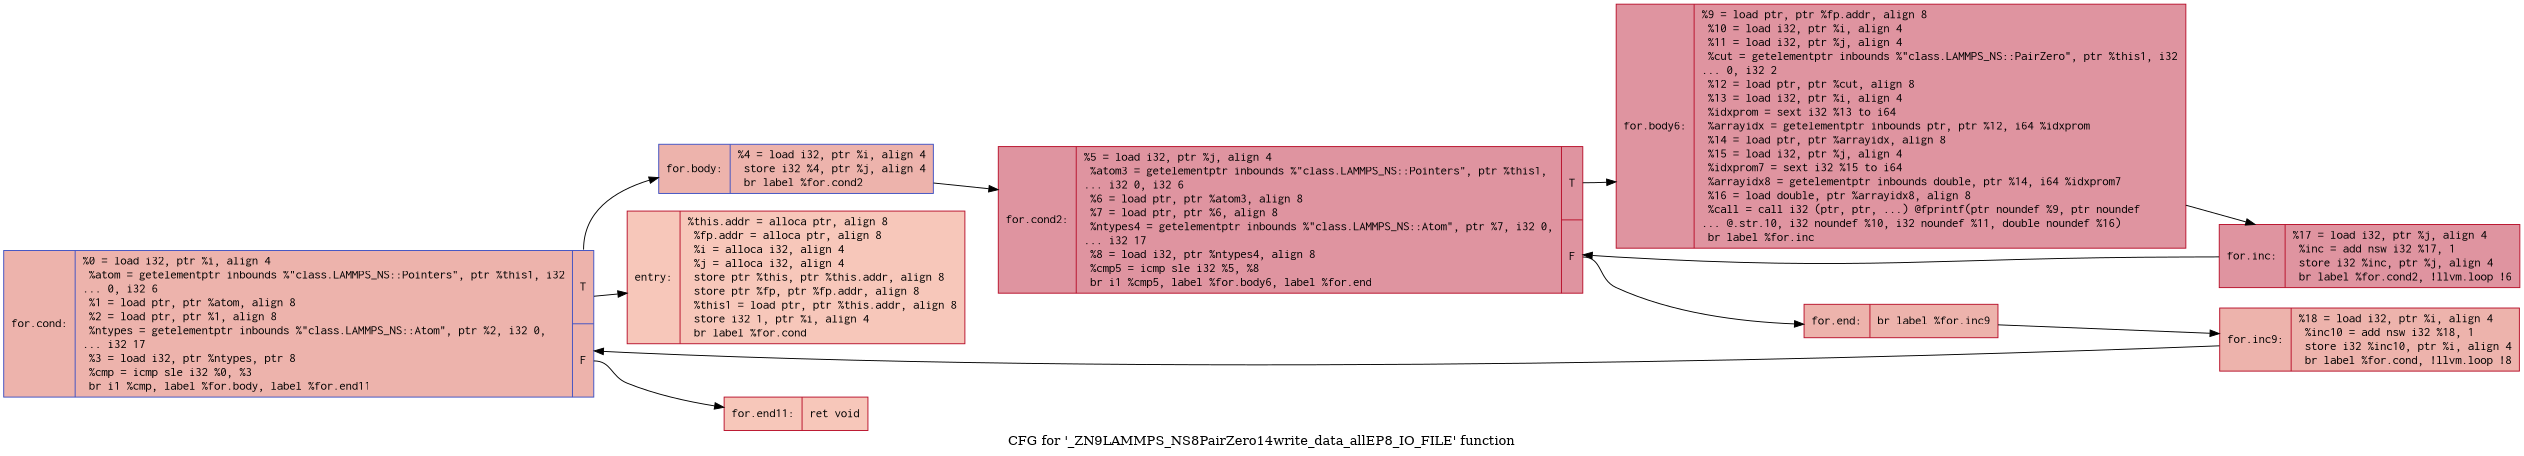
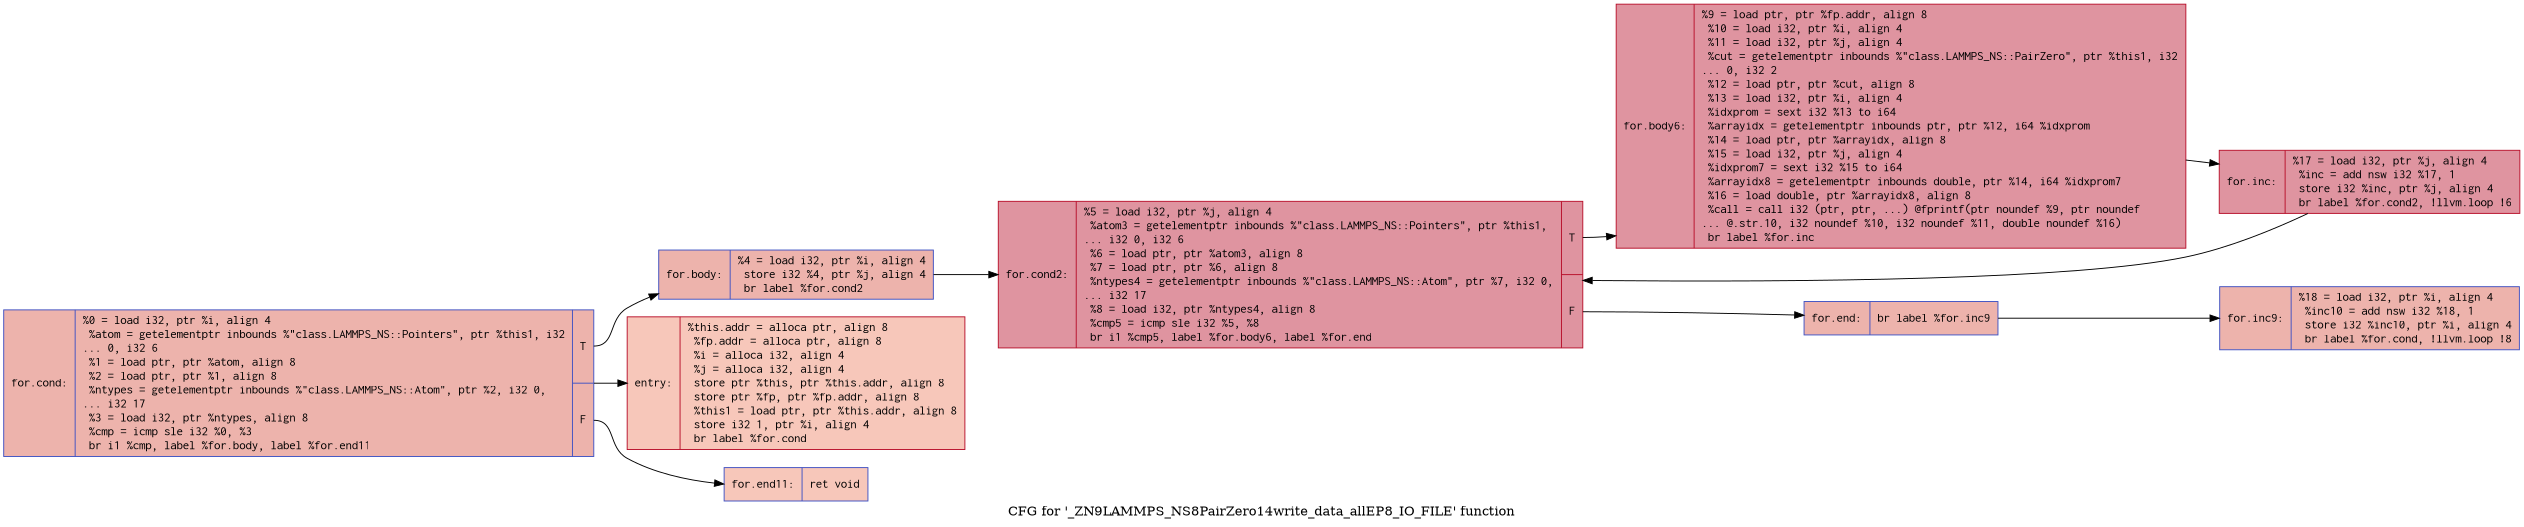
node "for.end:": color #b70d28ff -> #3d50c3ff
node "for.inc9:": color #b70d28ff -> #3d50c3ff
node "for.cond:": text "%3 = load i32, ptr %ntypes, ptr 8" -> "%3 = load i32, ptr %ntypes, align 8"
edge "for.inc9:" -> "for.cond:": removed
node "for.end11:": color #b70d28ff -> #3d50c3ff
